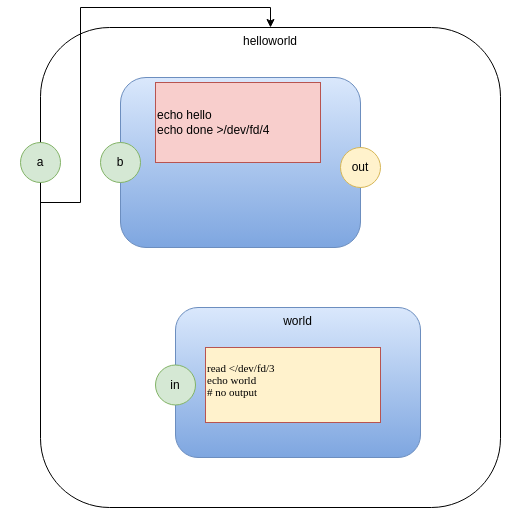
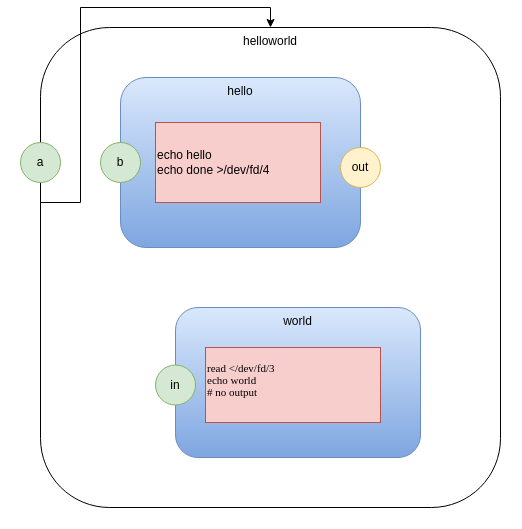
node "echo hello echo done >/dev/fd/4": moved (238, 123) -> (238, 163)
node "read </dev/fd/3 echo world # no output": fillcolor #fff2cc -> #f8cecc
